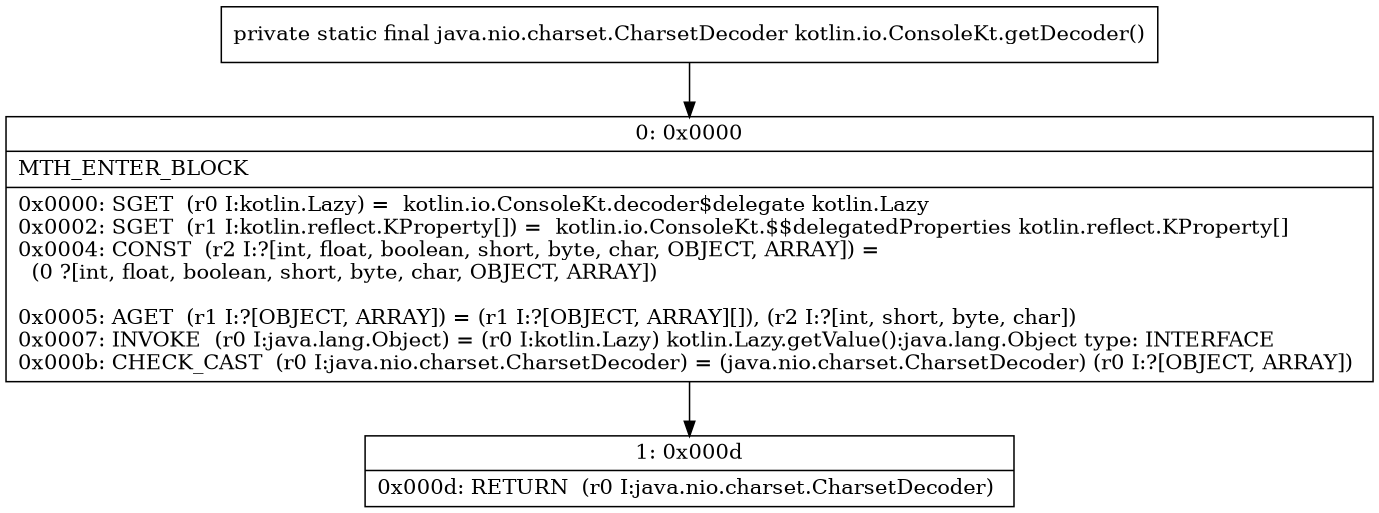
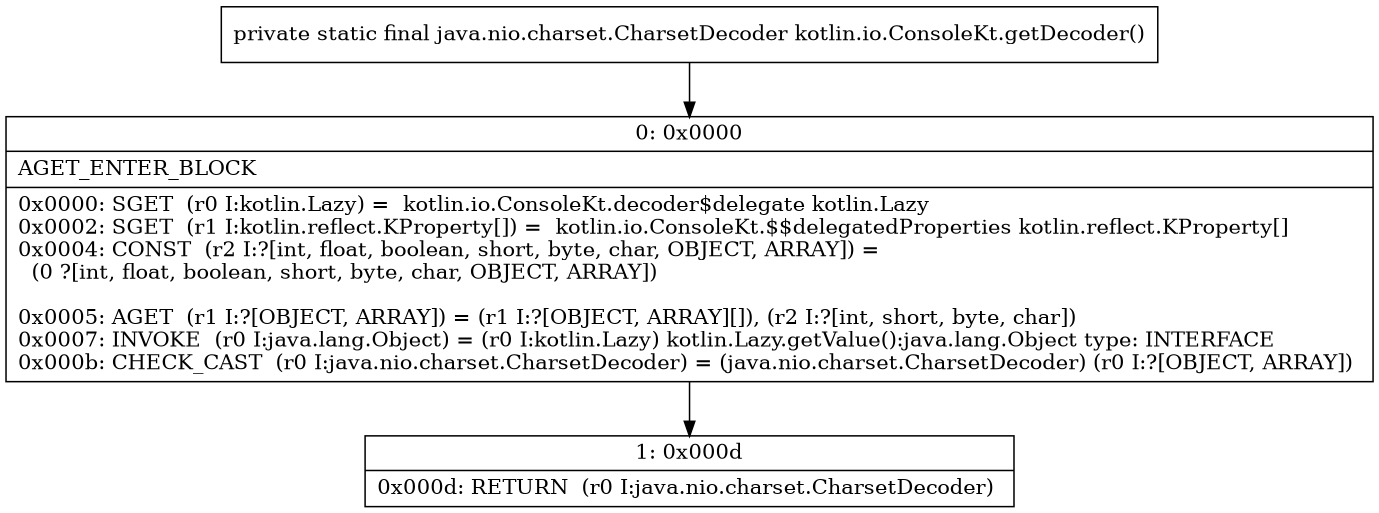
node "0: 0x0000": text "MTH_ENTER_BLOCK" -> "AGET_ENTER_BLOCK"
